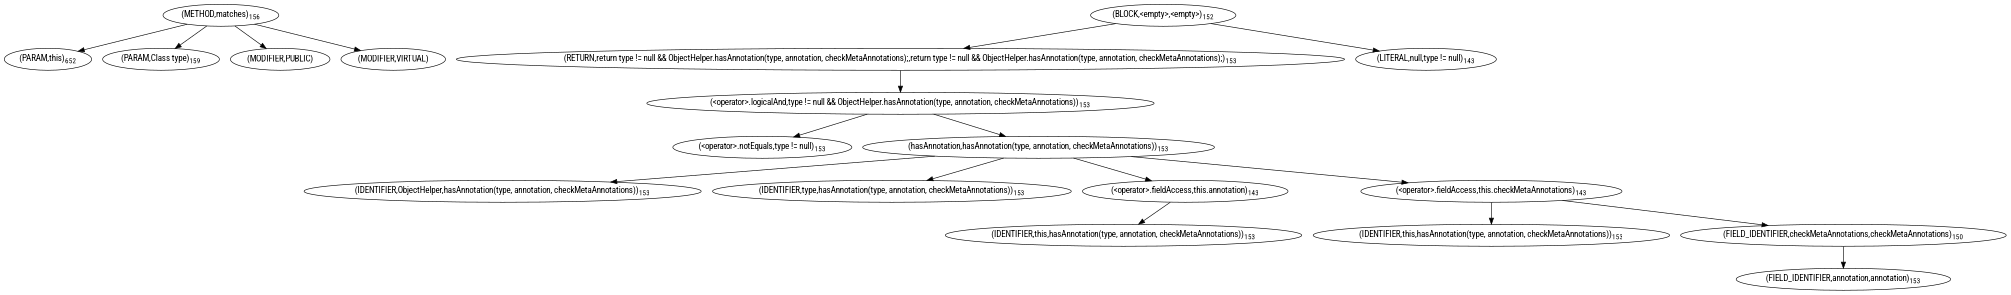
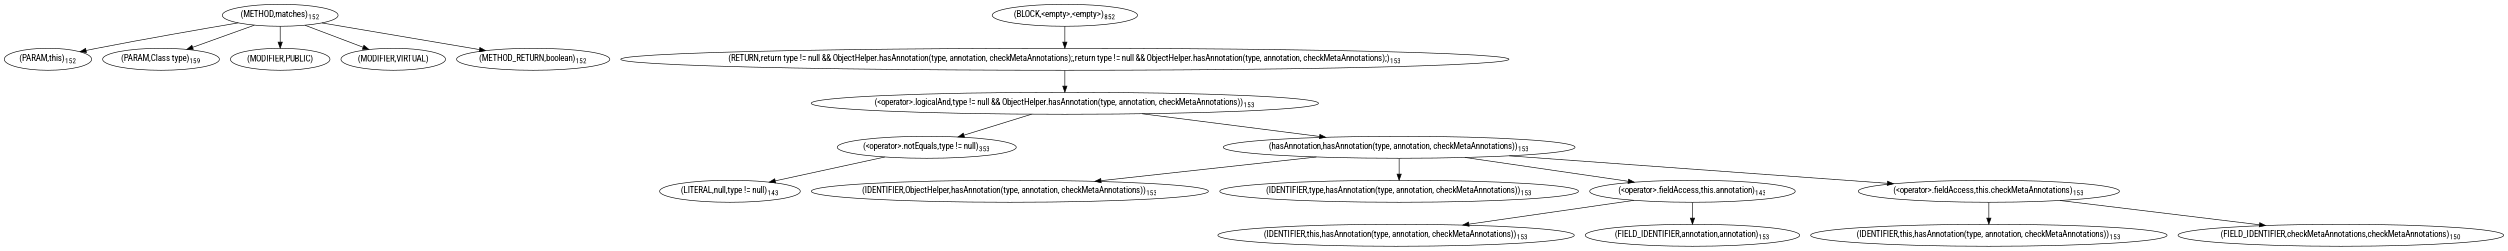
node "(METHOD,matches)": text "156" -> "152"
node "(BLOCK,<empty>,<empty>)": text "152" -> "852"
edge "(BLOCK,<empty>,<empty>)" -> "(LITERAL,null,type != null)": now "(<operator>.notEquals,type != null)" -> "(LITERAL,null,type != null)"
node "(PARAM,this)": text "652" -> "152"
node "(METHOD_RETURN,boolean)": added
node "(<operator>.notEquals,type != null)": text "153" -> "353"
node "(<operator>.fieldAccess,this.checkMetaAnnotations)": text "143" -> "153"
edge "(FIELD_IDENTIFIER,checkMetaAnnotations,checkMetaAnnotations)" -> "(FIELD_IDENTIFIER,annotation,annotation)": now "(<operator>.fieldAccess,this.annotation)" -> "(FIELD_IDENTIFIER,annotation,annotation)"
